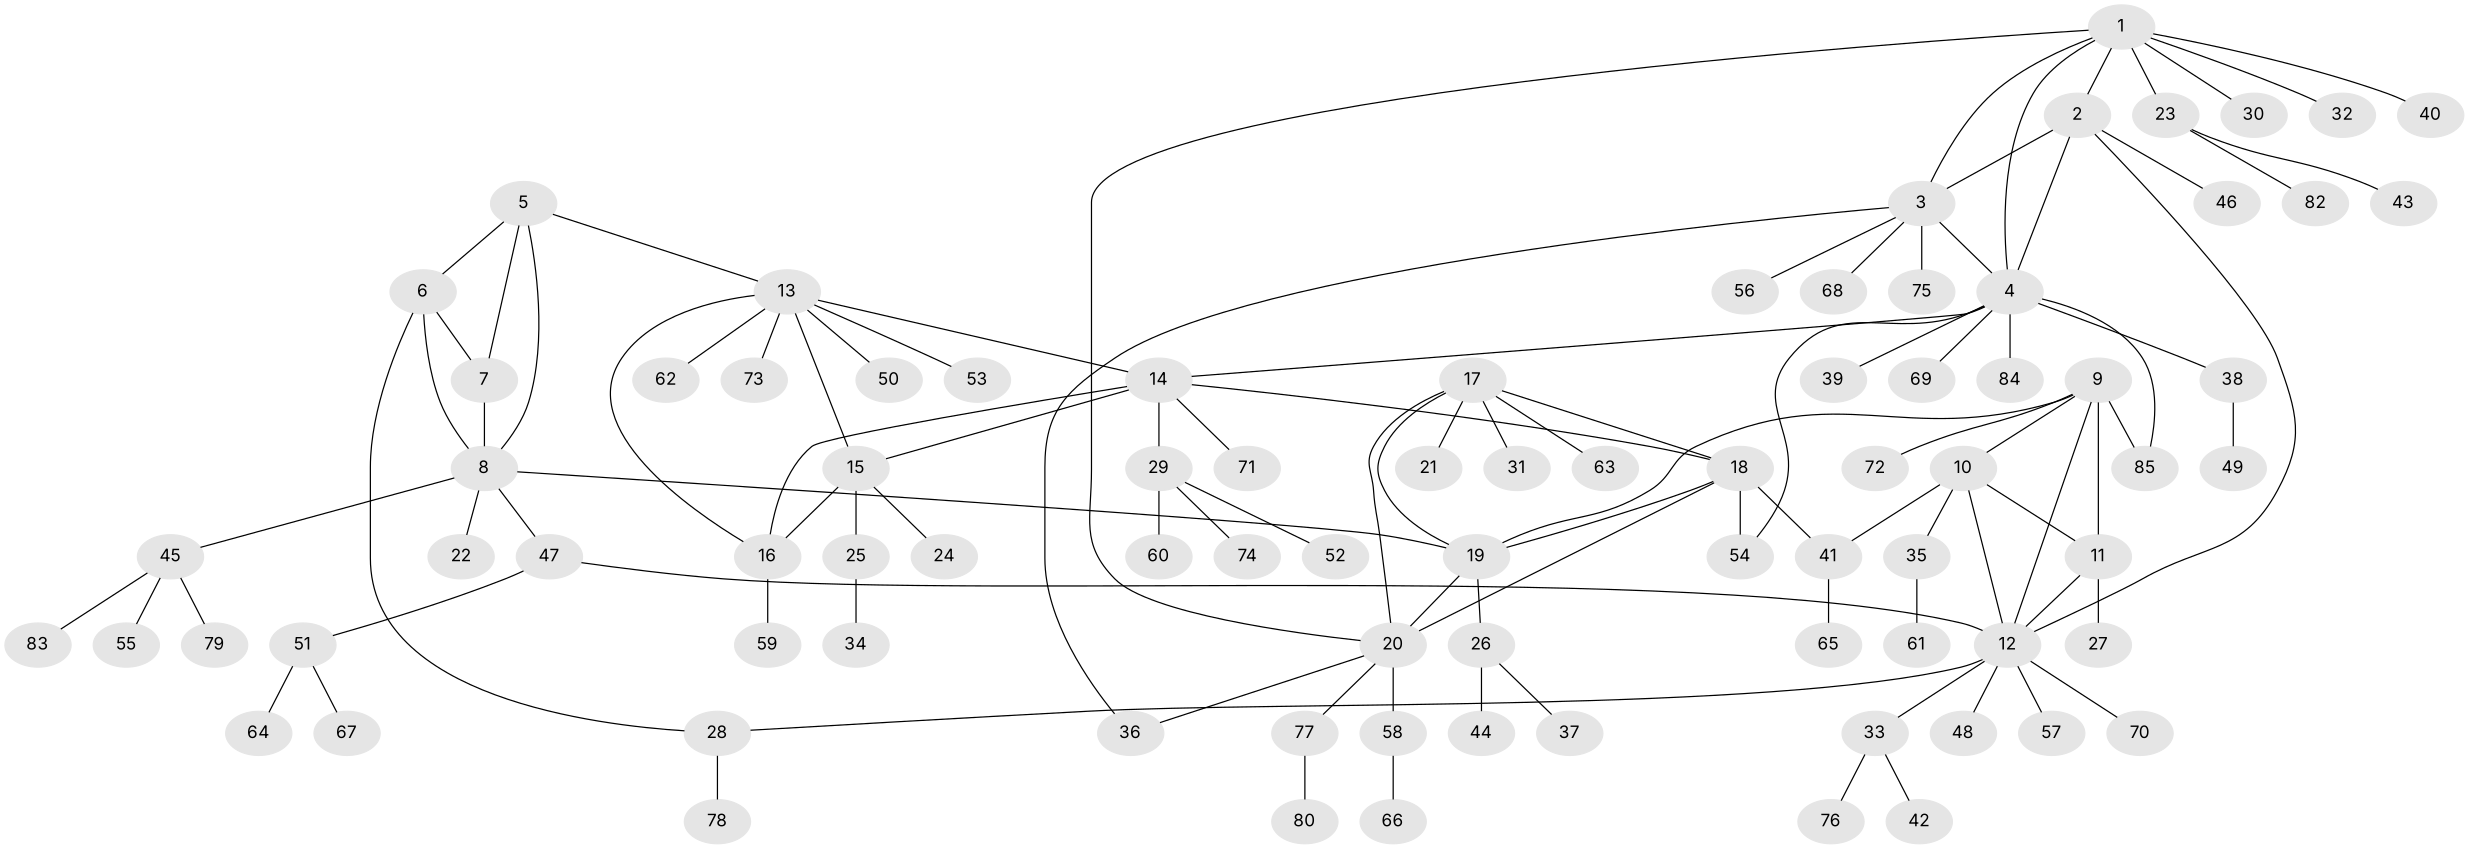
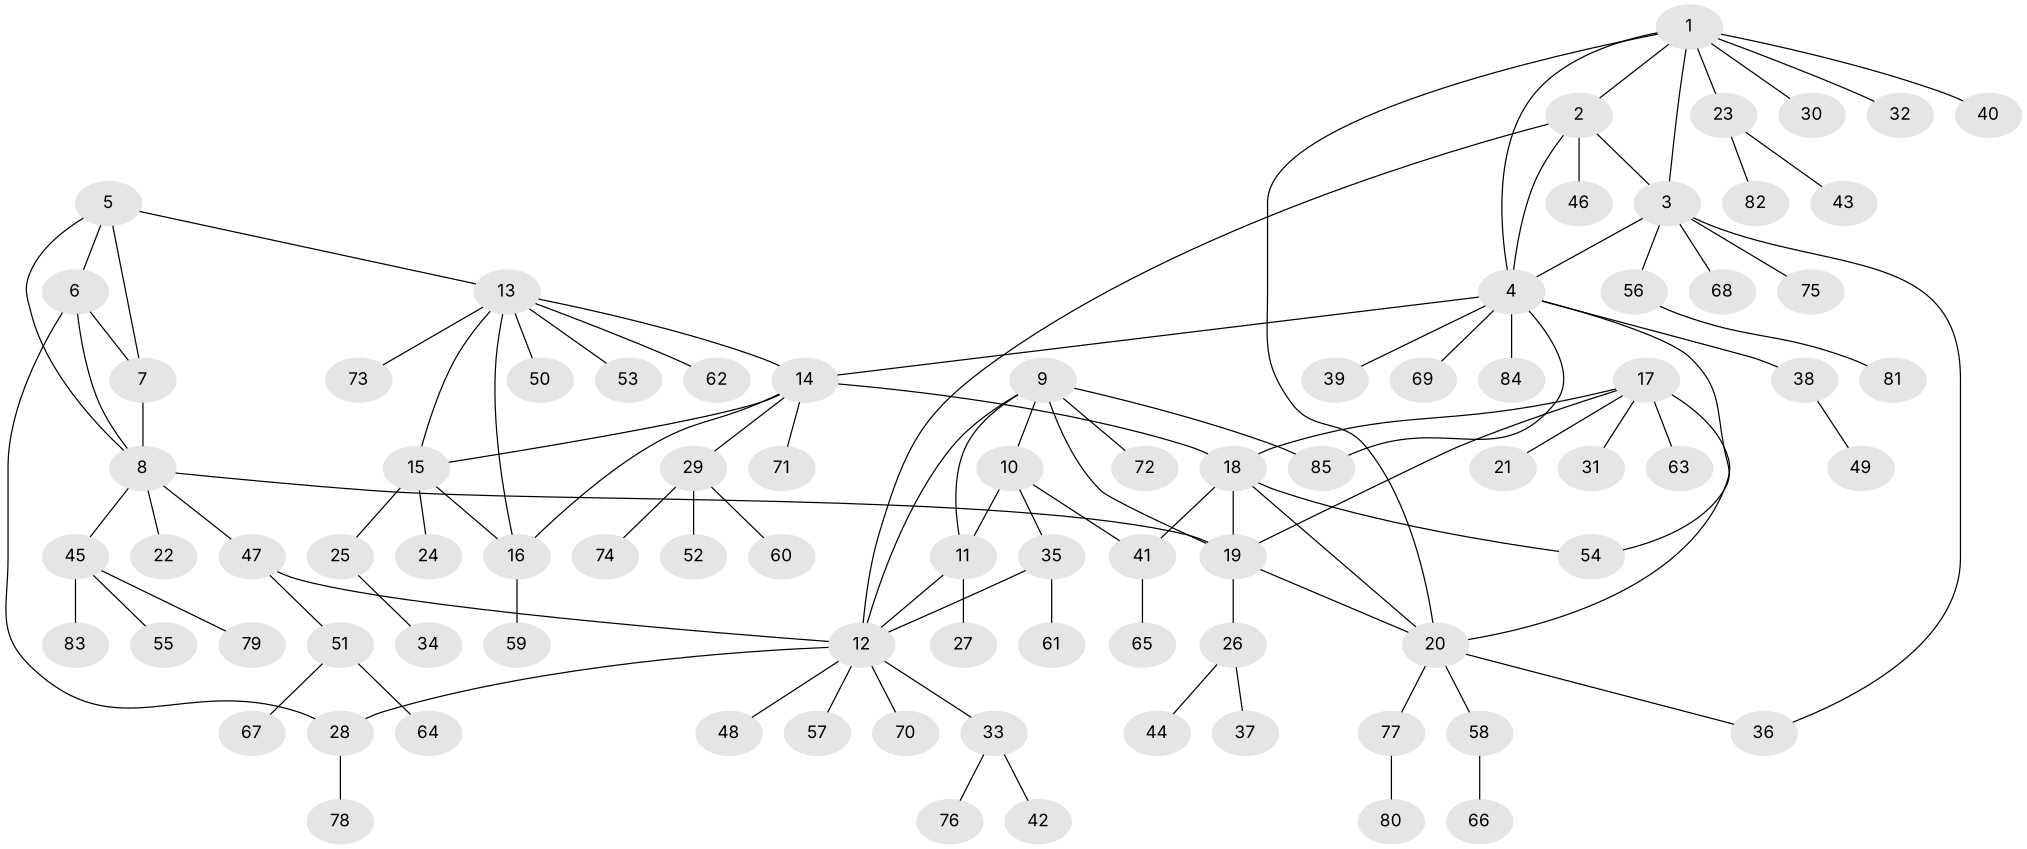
node "81": added
edge "10" -- "12": now "35" -- "12"
